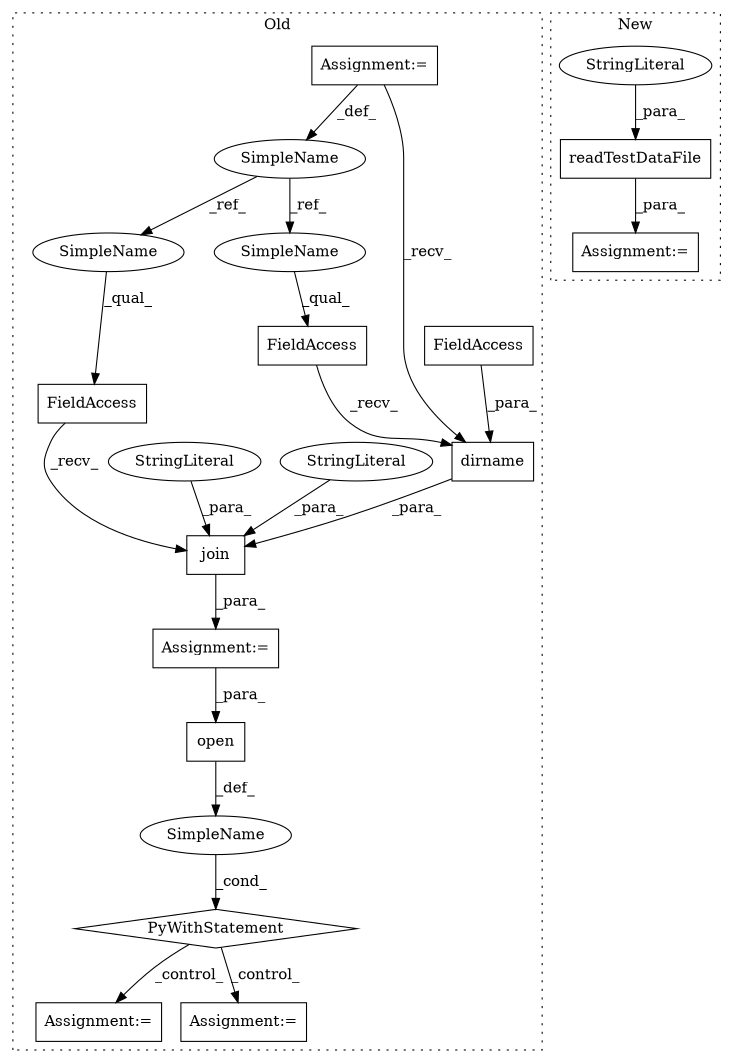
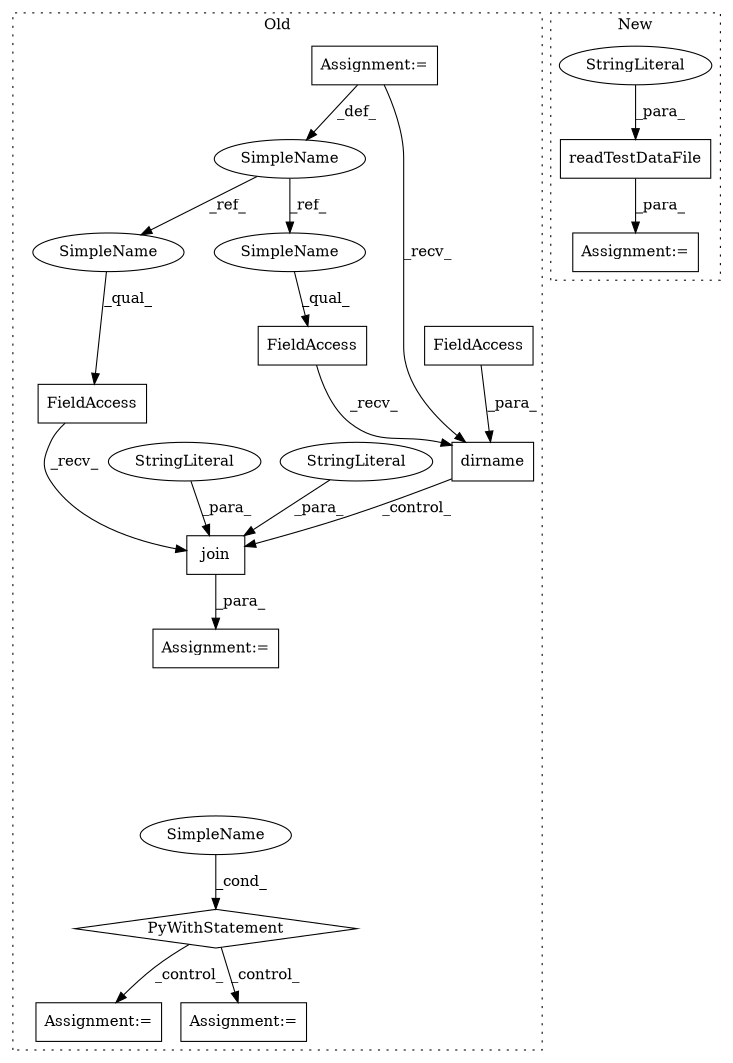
edge "dirname" -> "join": label "_para_" -> "_control_"
node "open": removed
